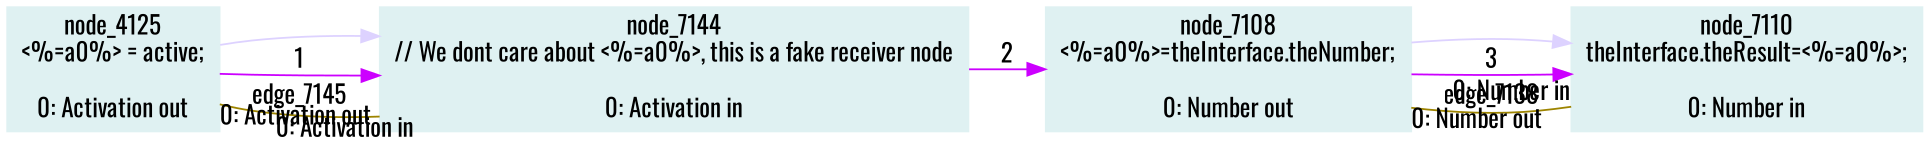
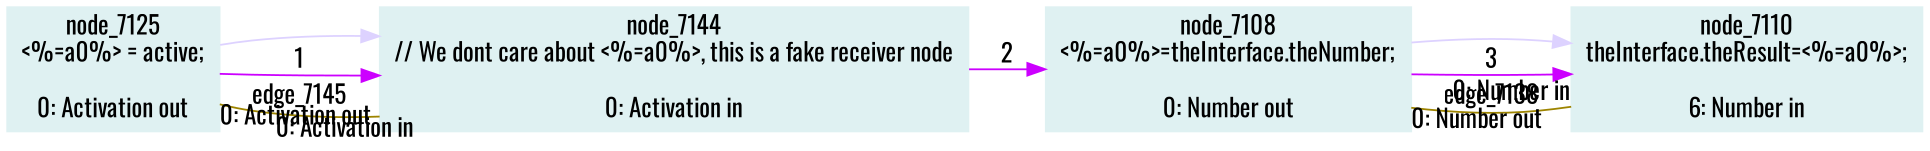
node "node_4125 <%=a0%> = active; 0: Activation out": label "node_4125 <%=a0%> = active; 0: Activation out" -> "node_7125 <%=a0%> = active; 0: Activation out"
node "node_7110 theInterface.theResult=<%=a0%>; 0: Number in": label "node_7110 theInterface.theResult=<%=a0%>; 0: Number in" -> "node_7110 theInterface.theResult=<%=a0%>; 6: Number in"
